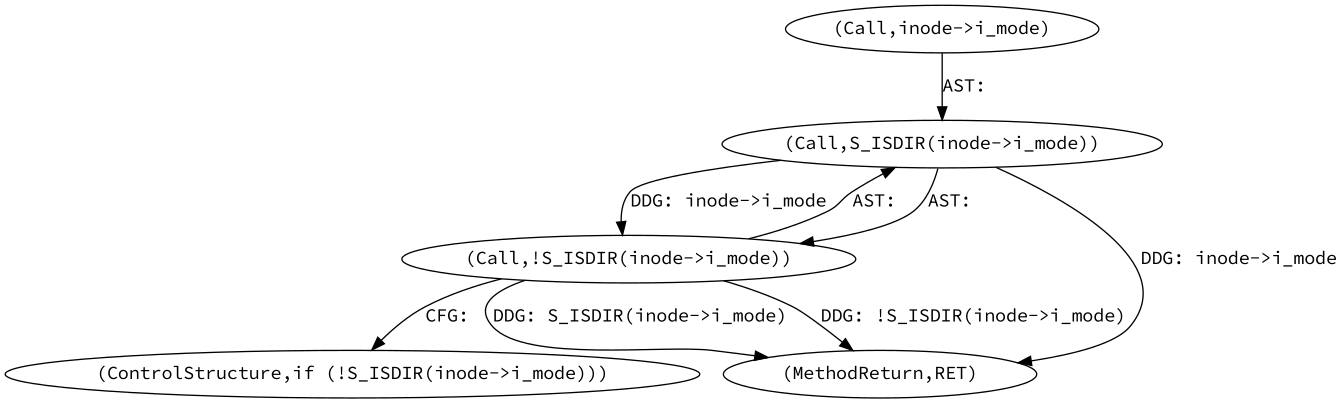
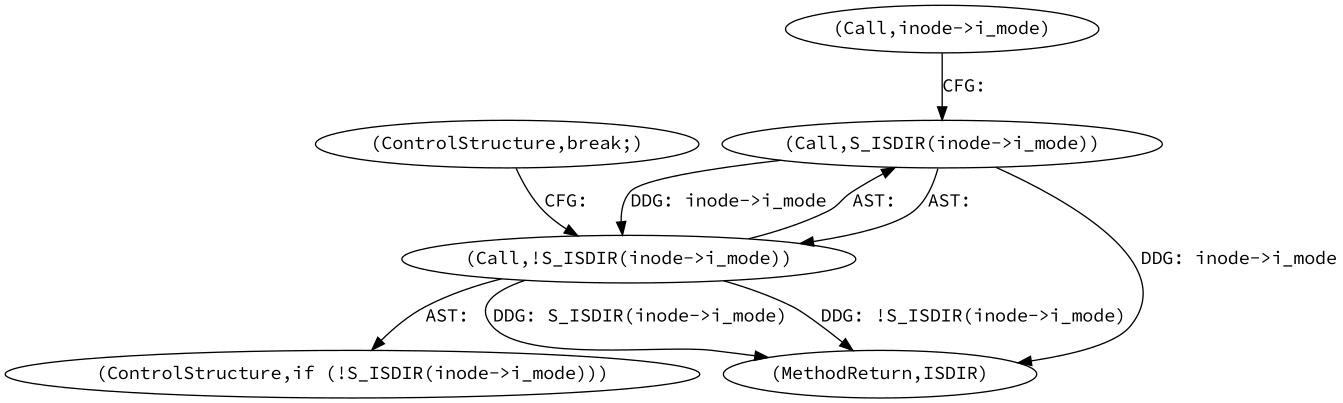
edge "(Call,inode->i_mode)" -> "(Call,S_ISDIR(inode->i_mode))": label "AST: " -> "CFG: "
node "(ControlStructure,break;)": added
edge "(Call,!S_ISDIR(inode->i_mode))" -> "(ControlStructure,if (!S_ISDIR(inode->i_mode)))": label "CFG: " -> "AST: "
node "(MethodReturn,RET)": label "(MethodReturn,RET)" -> "(MethodReturn,ISDIR)"
